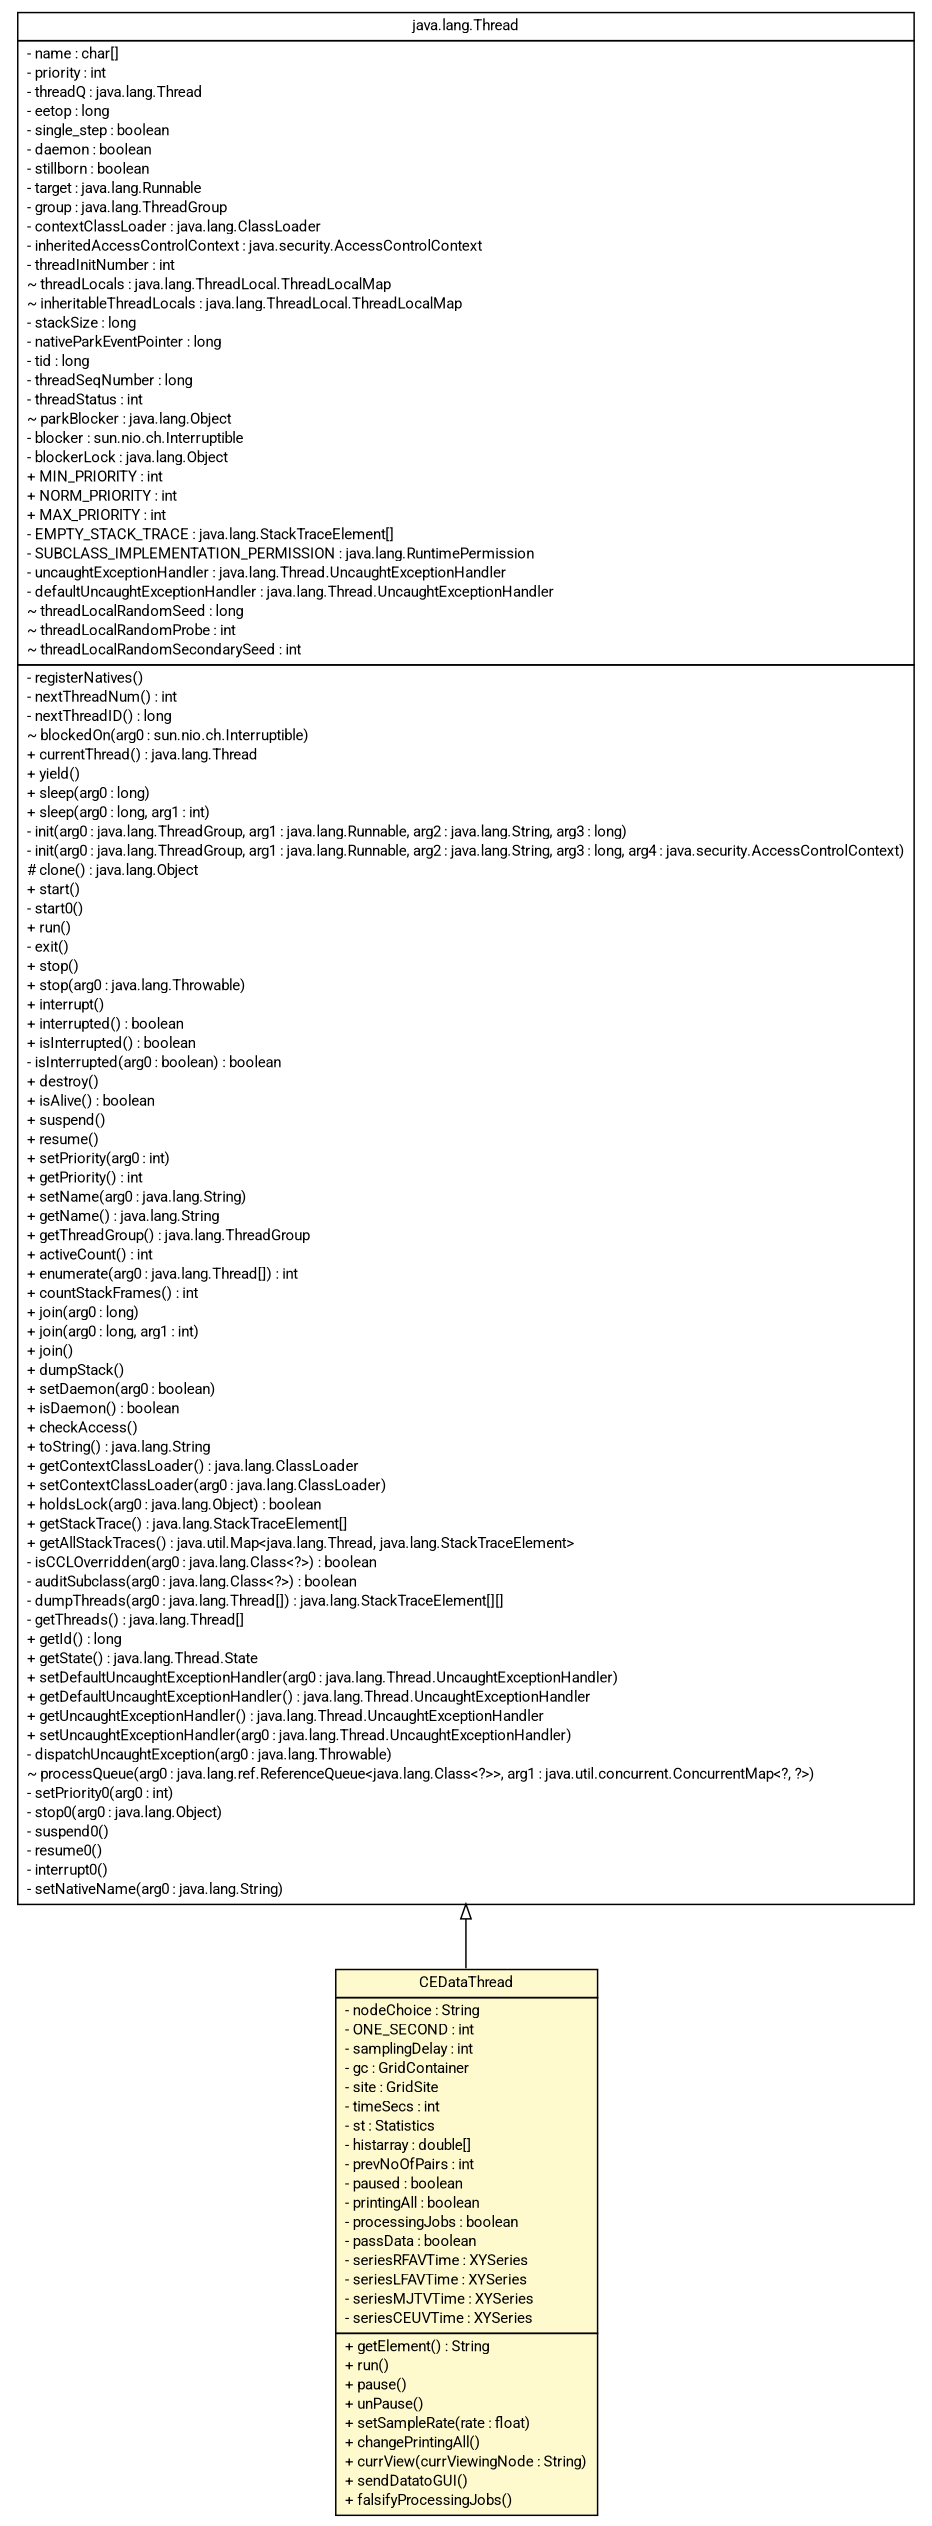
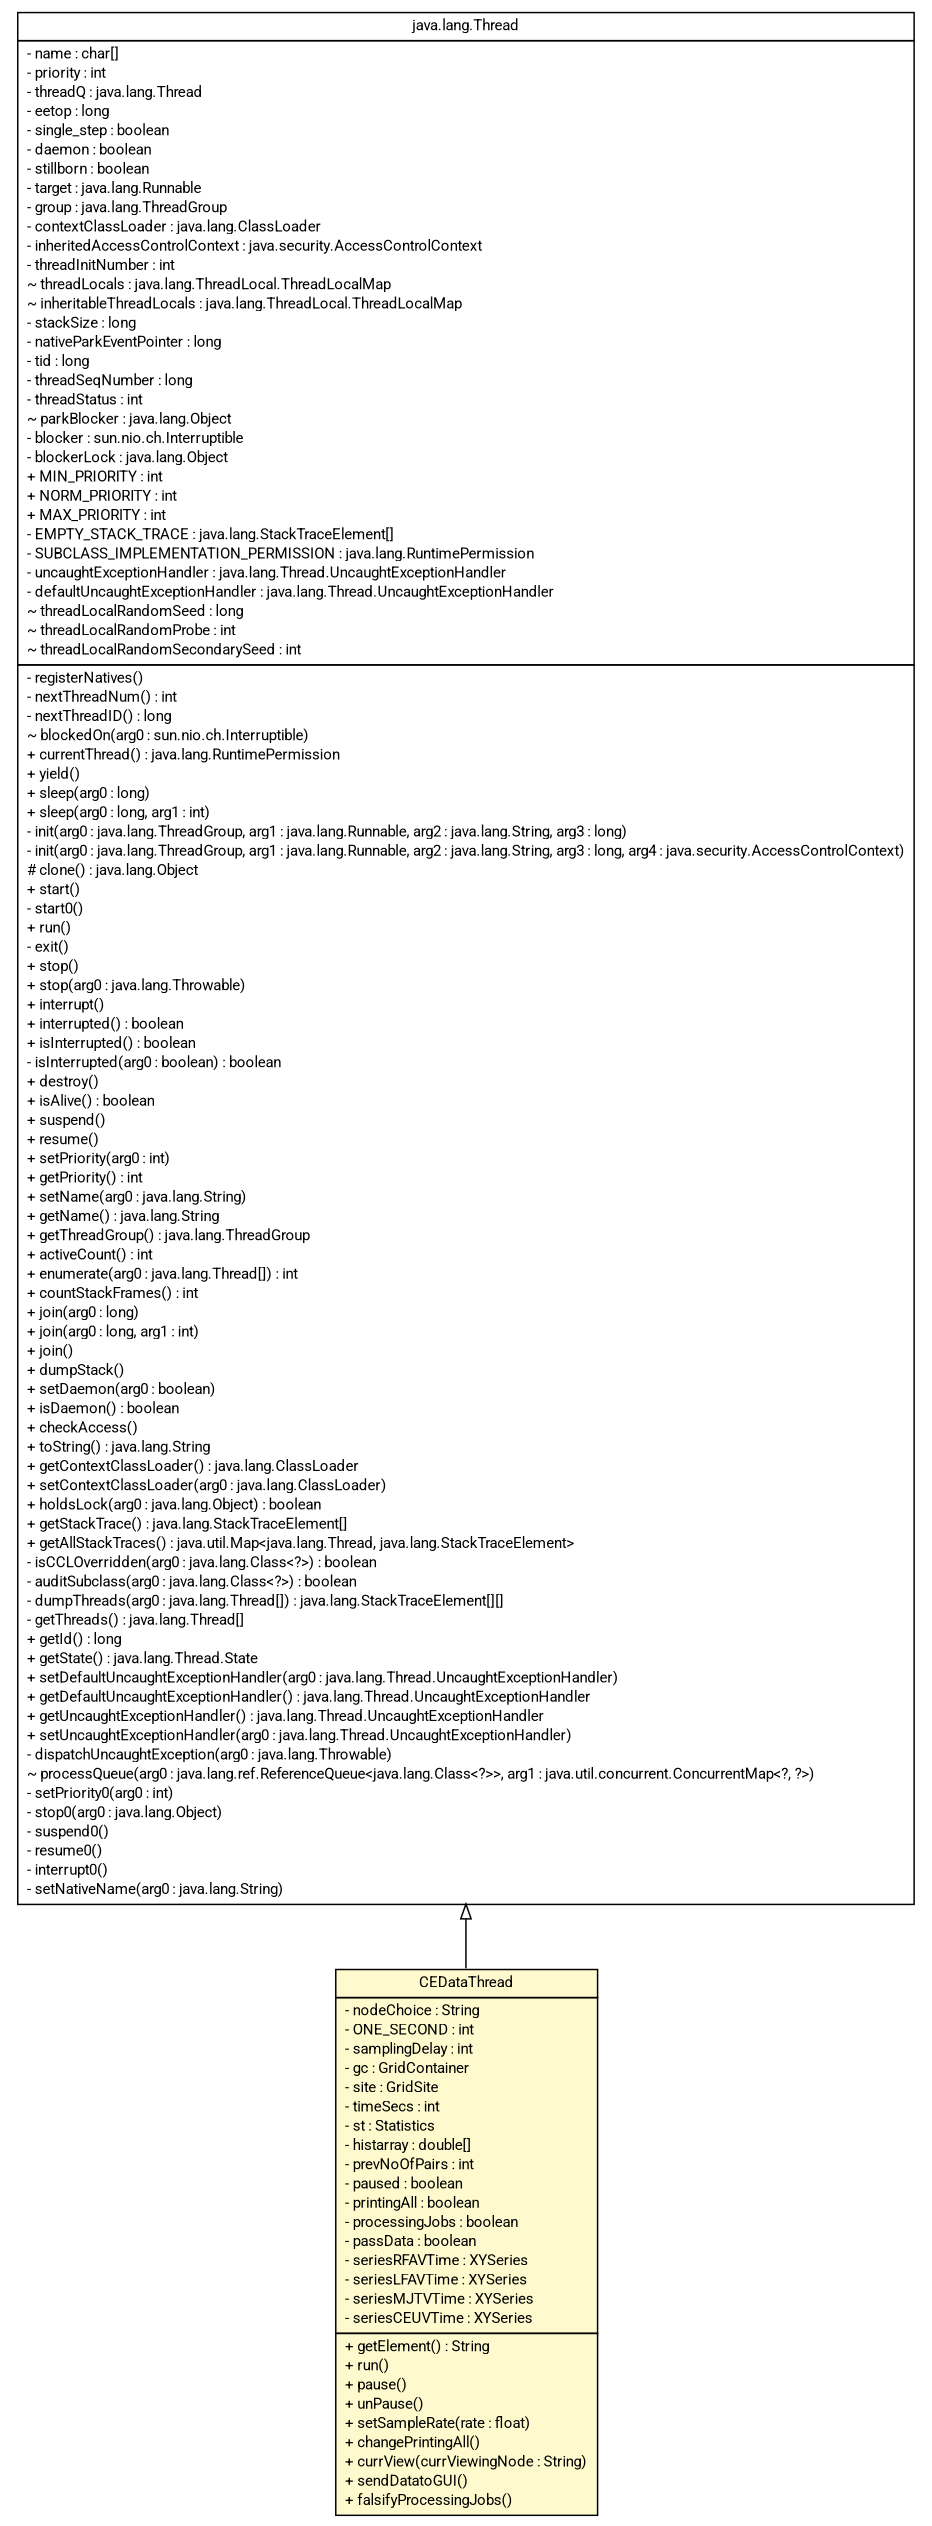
node "java.lang.Thread": text "+ currentThread() : java.lang.Thread" -> "+ currentThread() : java.lang.RuntimePermission"
